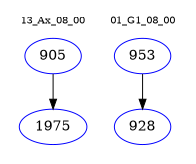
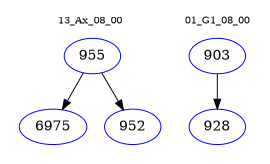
node "905": label "905" -> "955"
node "953": label "953" -> "903"
node "1975": label "1975" -> "6975"
node "952": added
